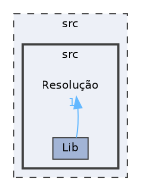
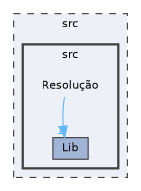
edge "Lib" -> "Resolução": reversed
